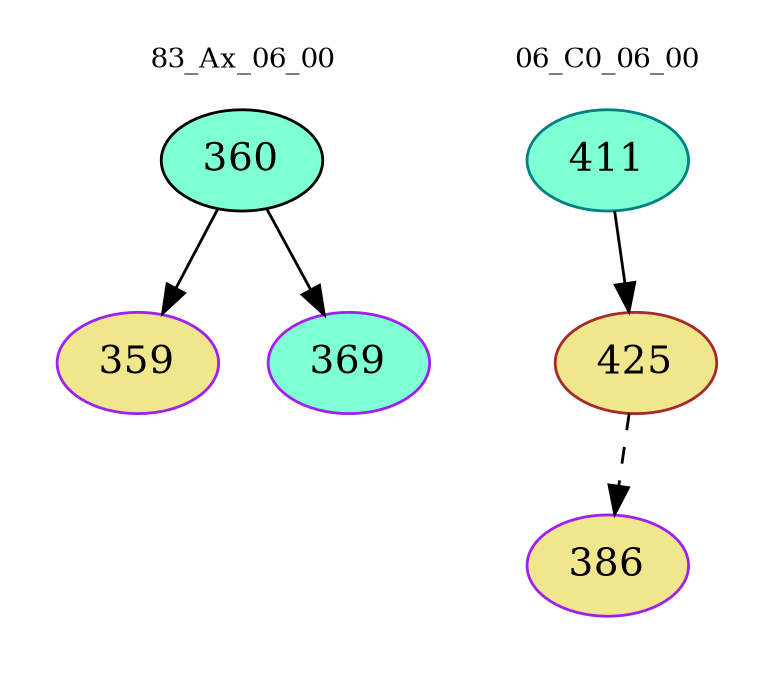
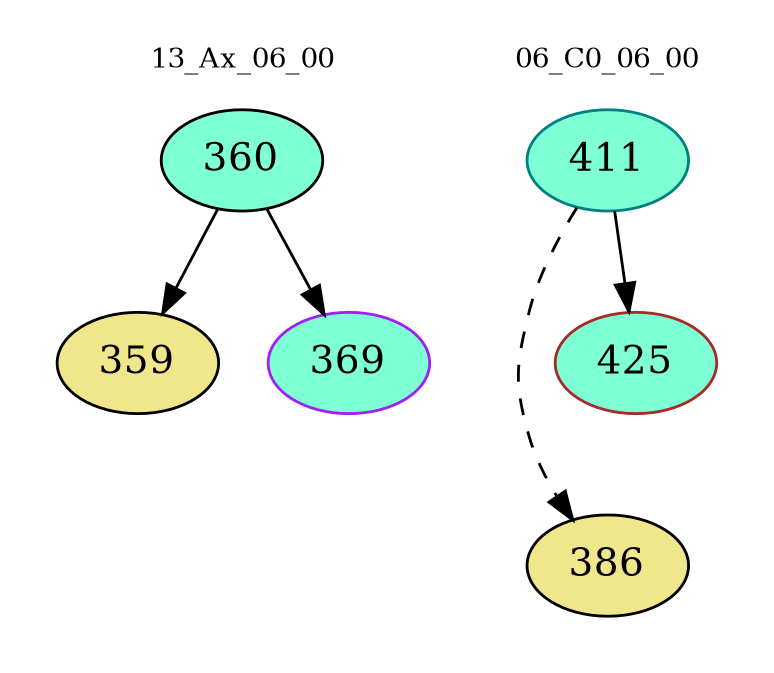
cluster "83_Ax_06_00": label "83_Ax_06_00" -> "13_Ax_06_00"
node "359": color purple -> black
node "425": fillcolor khaki -> aquamarine
edge "425" -> "386": now "411" -> "386"
node "386": color purple -> black
